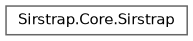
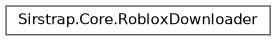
node "Sirstrap.Core.Sirstrap": label "Sirstrap.Core.Sirstrap" -> "Sirstrap.Core.RobloxDownloader"
